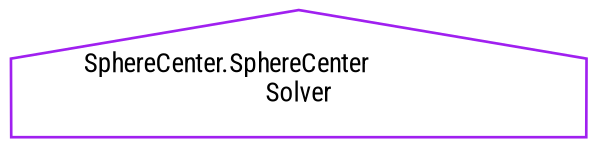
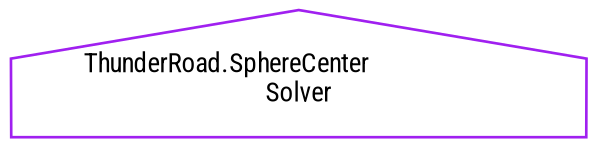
node "SphereCenter.SphereCenter Solver": label "SphereCenter.SphereCenter Solver" -> "ThunderRoad.SphereCenter Solver"
